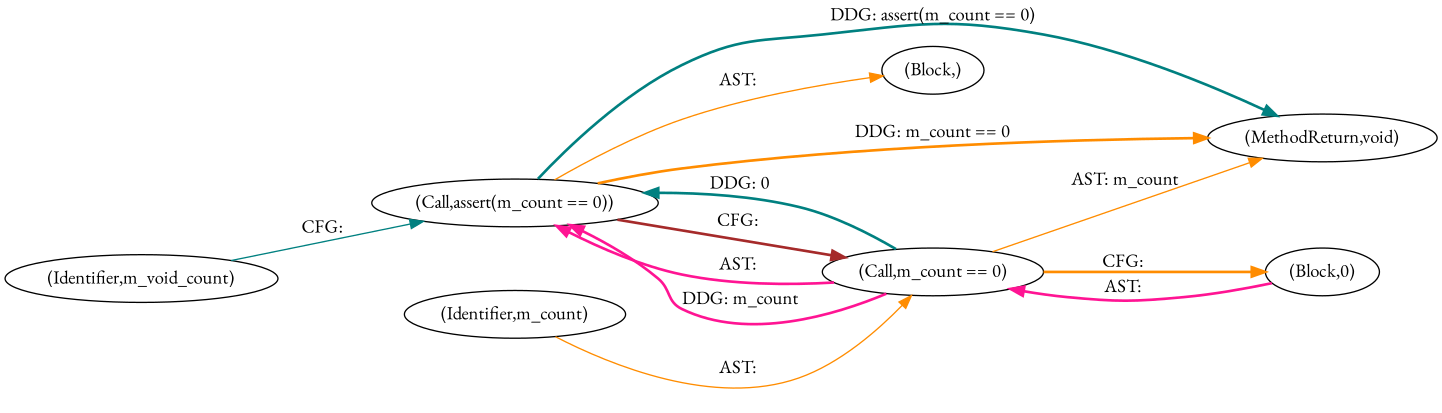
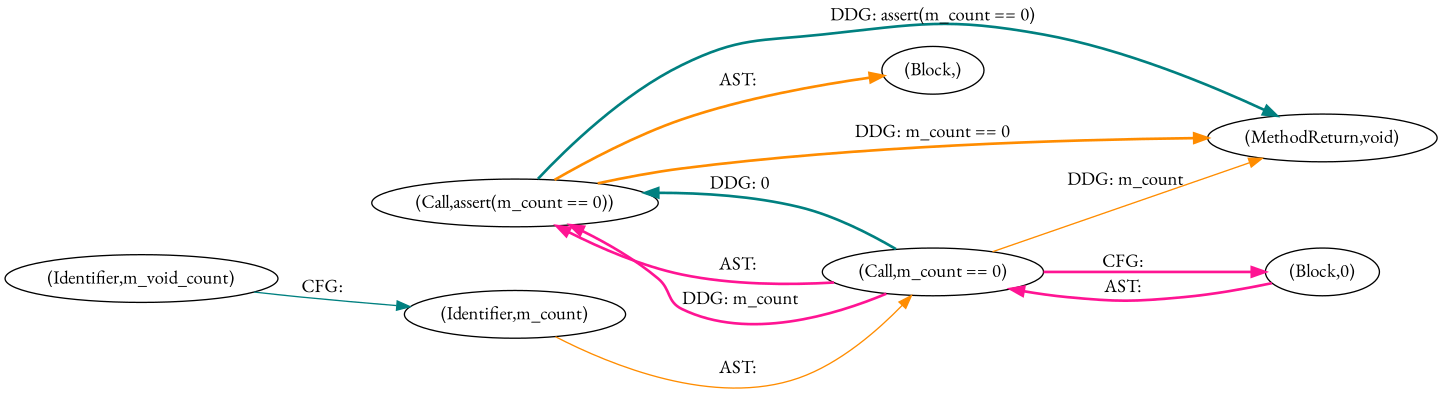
edge "(Call,assert(m_count == 0))" -> "(Block,)": style solid -> bold
edge "(Call,m_count == 0)" -> "(MethodReturn,void)": label "AST: m_count" -> "DDG: m_count"
edge "(Call,assert(m_count == 0))" -> "(Call,m_count == 0)": removed, label "CFG:"
edge "(Identifier,m_void_count)" -> "(Call,assert(m_count == 0))": now "(Identifier,m_void_count)" -> "(Identifier,m_count)"
edge "(Call,m_count == 0)" -> "(Block,0)": color darkorange -> deeppink
